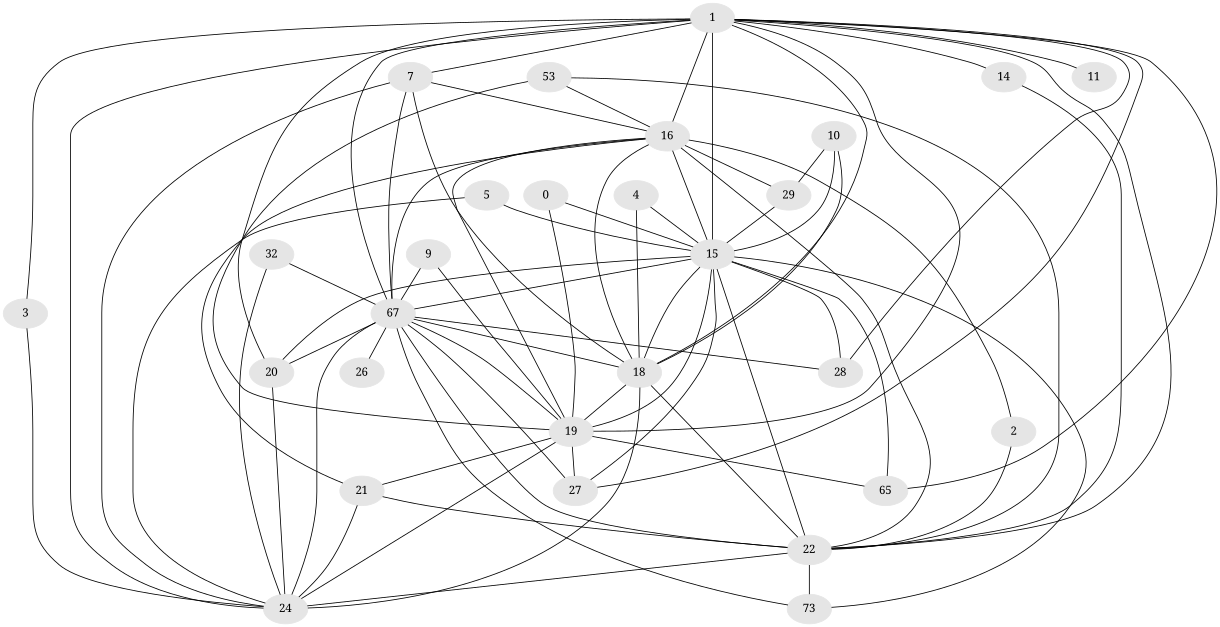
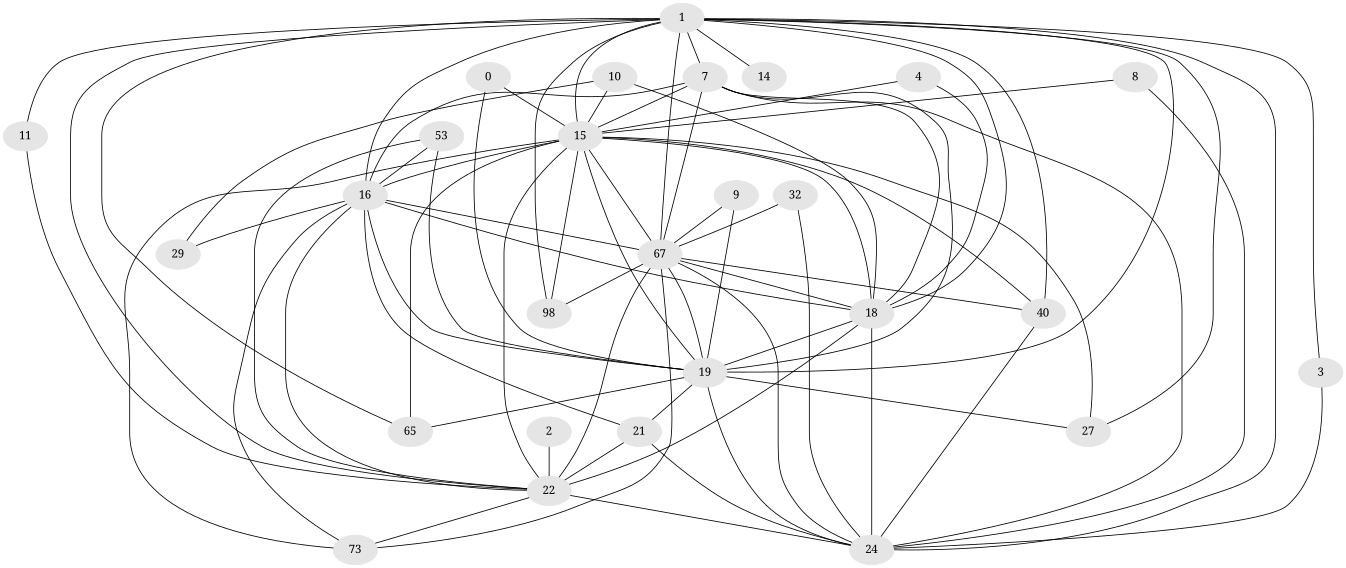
node "5": label "5" -> "8"
edge "7" -- "19": added
edge "29" -- "15": now "7" -- "15"
edge "16" -- "2": now "16" -- "73"
node "20": label "20" -> "40"
node "26": removed
node "28": label "28" -> "98"
edge "67" -- "27": removed
edge "14" -- "22": now "11" -- "22"
